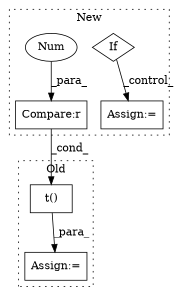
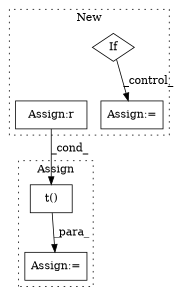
node "Num": removed
node "Compare:r": label "Compare:r" -> "Assign:r"
cluster "Old": label "Old" -> "Assign"
